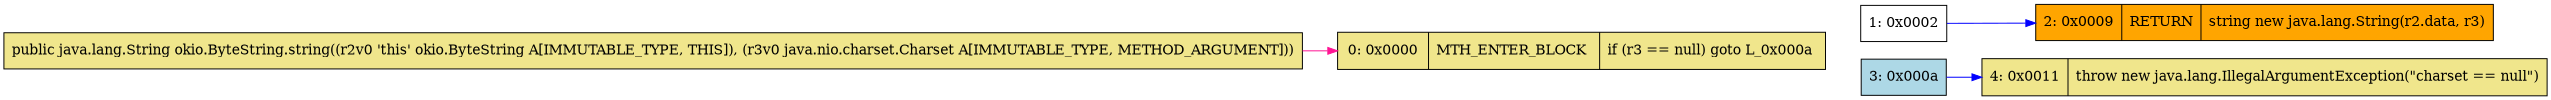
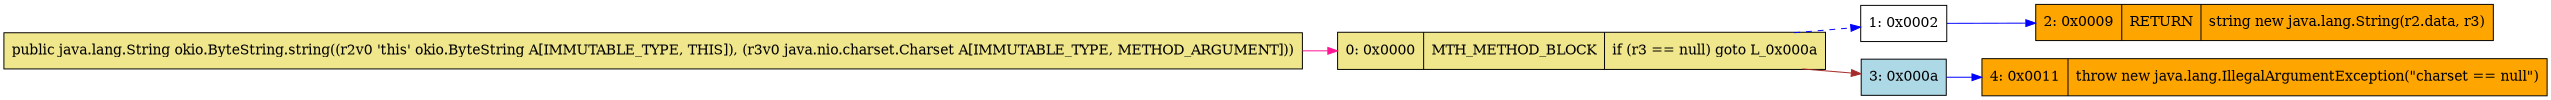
edge "0: 0x0000" -> "1: 0x0002": added
node "0: 0x0000": text "MTH_ENTER_BLOCK" -> "MTH_METHOD_BLOCK"
edge "0: 0x0000" -> "3: 0x000a": added
node "4: 0x0011": fillcolor khaki -> orange
